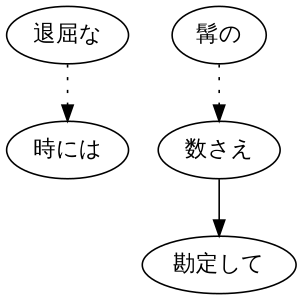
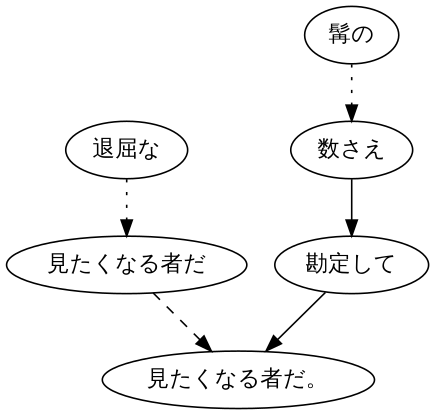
node "時には": label "時には" -> "見たくなる者だ"
node "見たくなる者だ。": added
